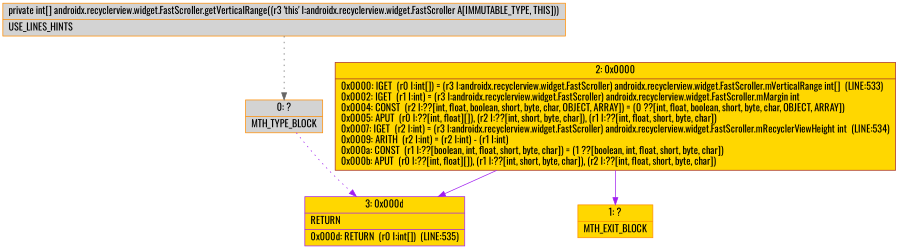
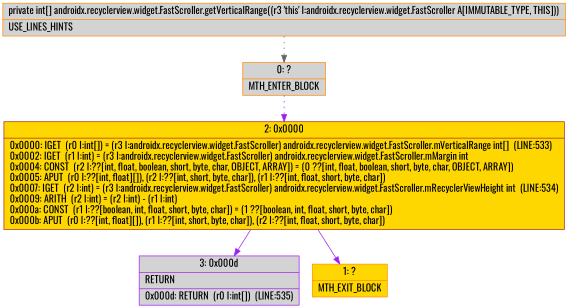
node "0: ?": text "MTH_TYPE_BLOCK" -> "MTH_ENTER_BLOCK"
edge "0: ?" -> "3: 0x000d": now "0: ?" -> "2: 0x0000"
node "3: 0x000d": fillcolor gold -> lightgrey
